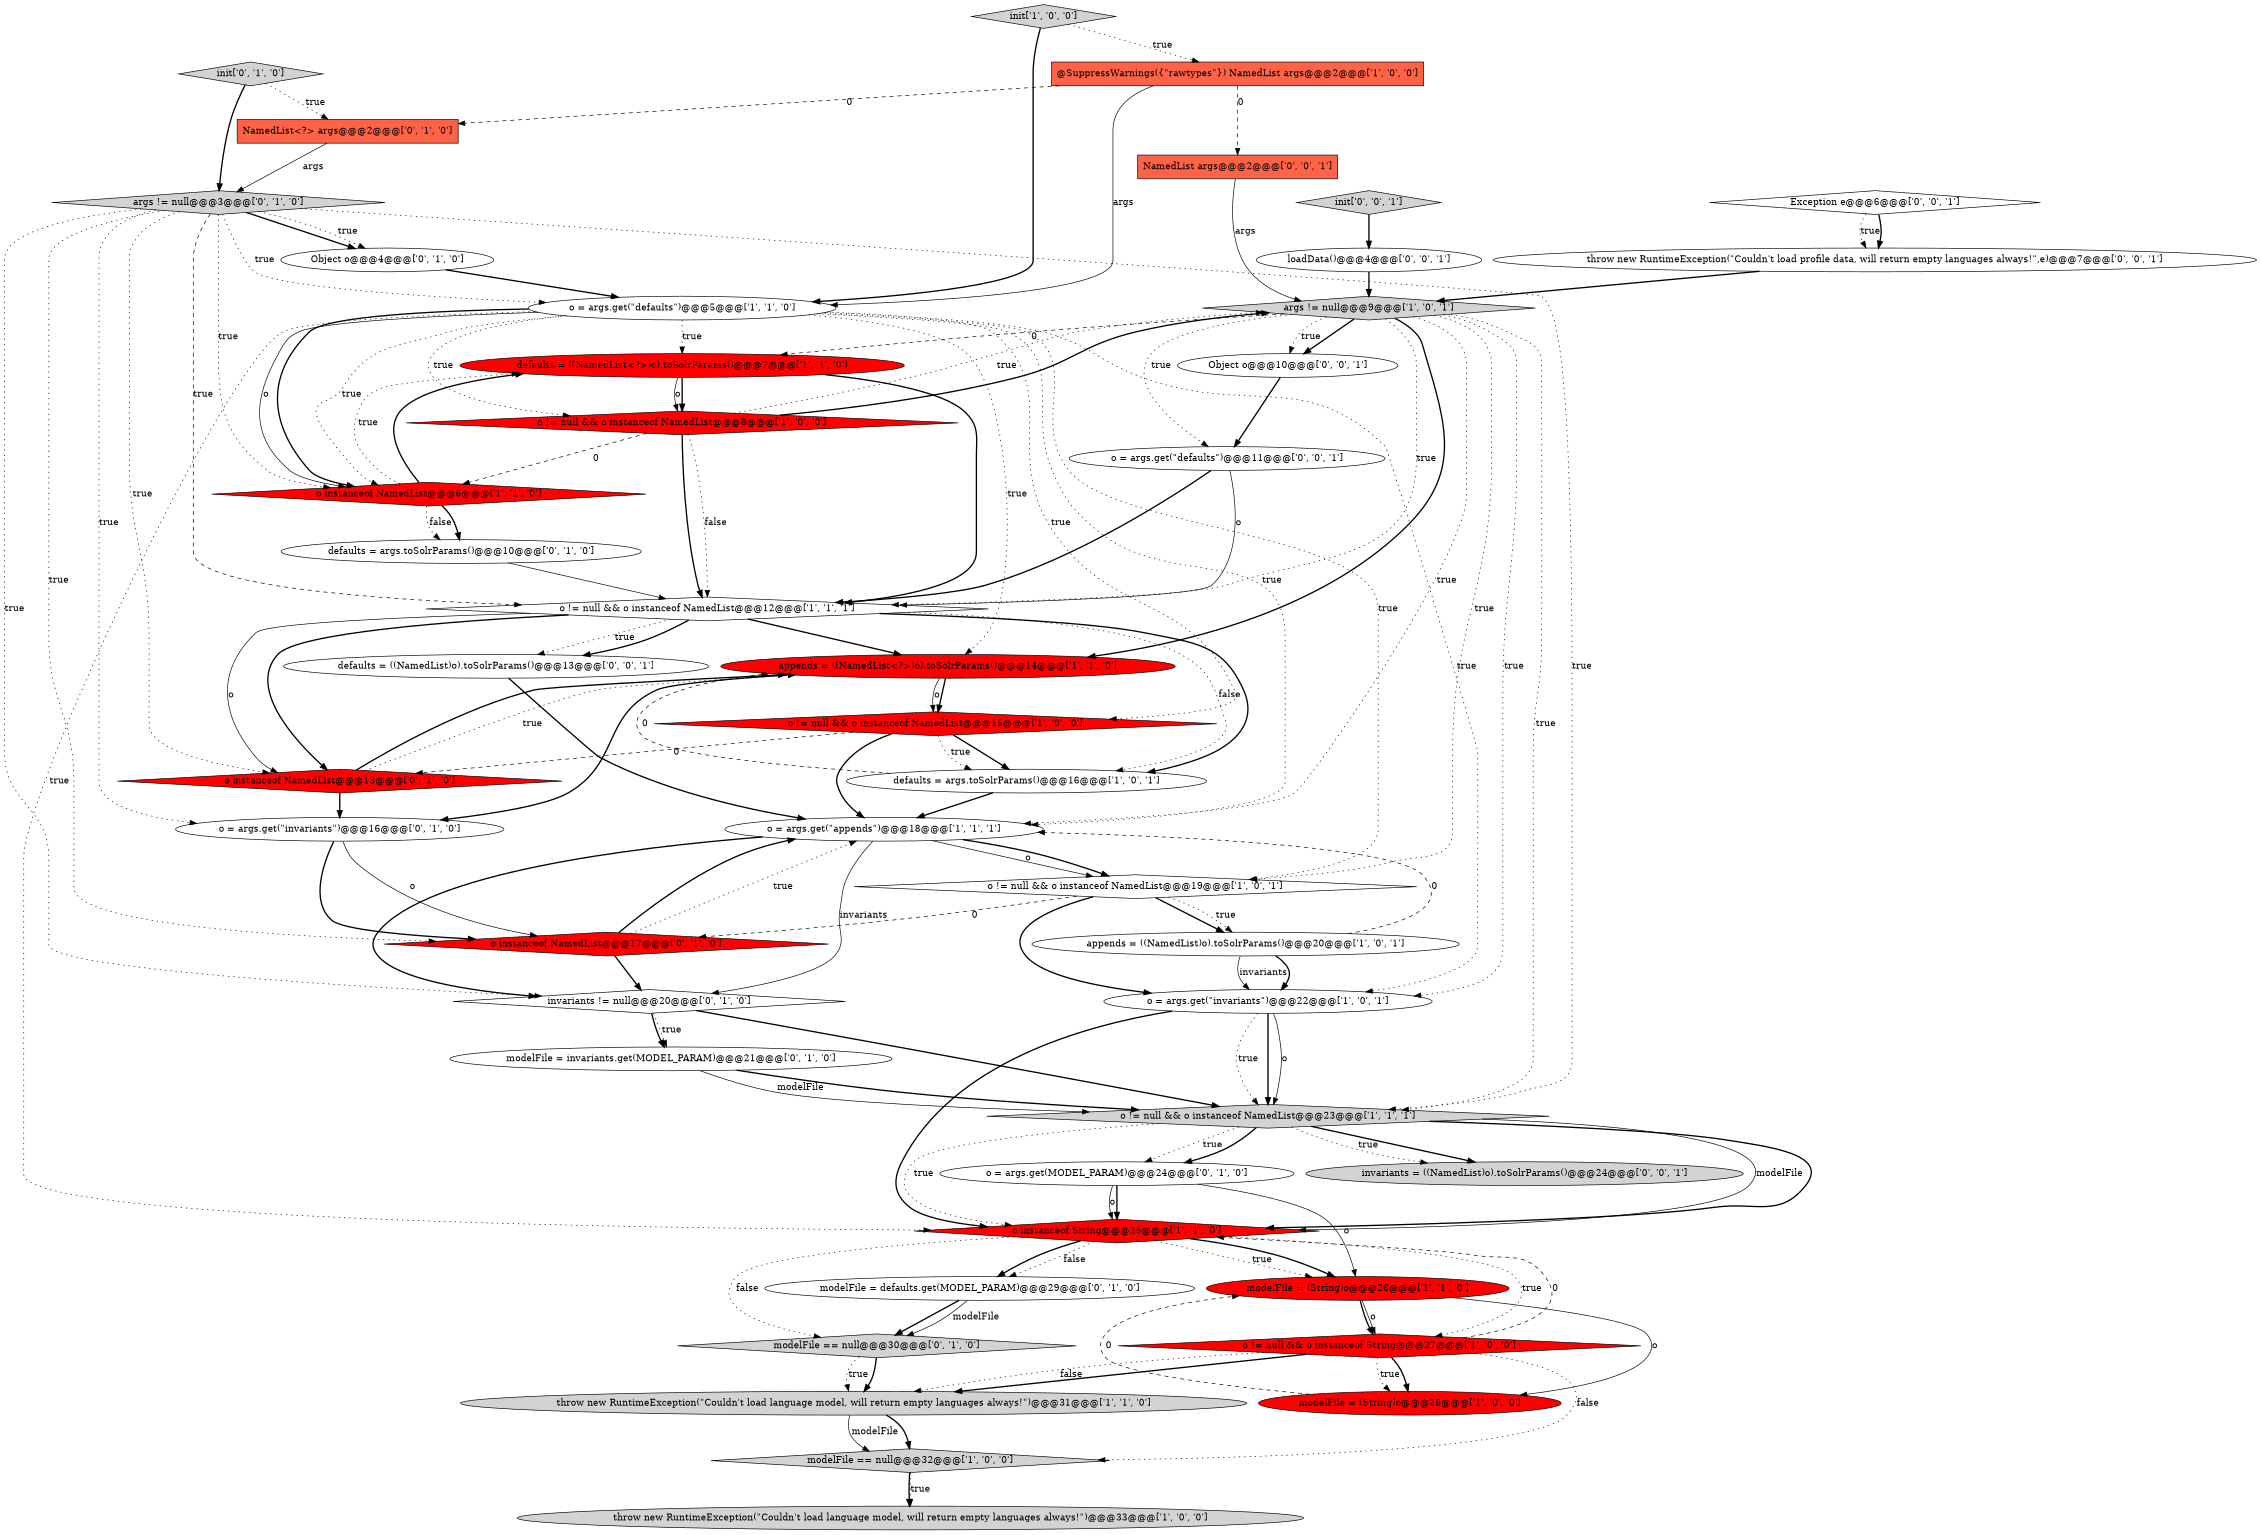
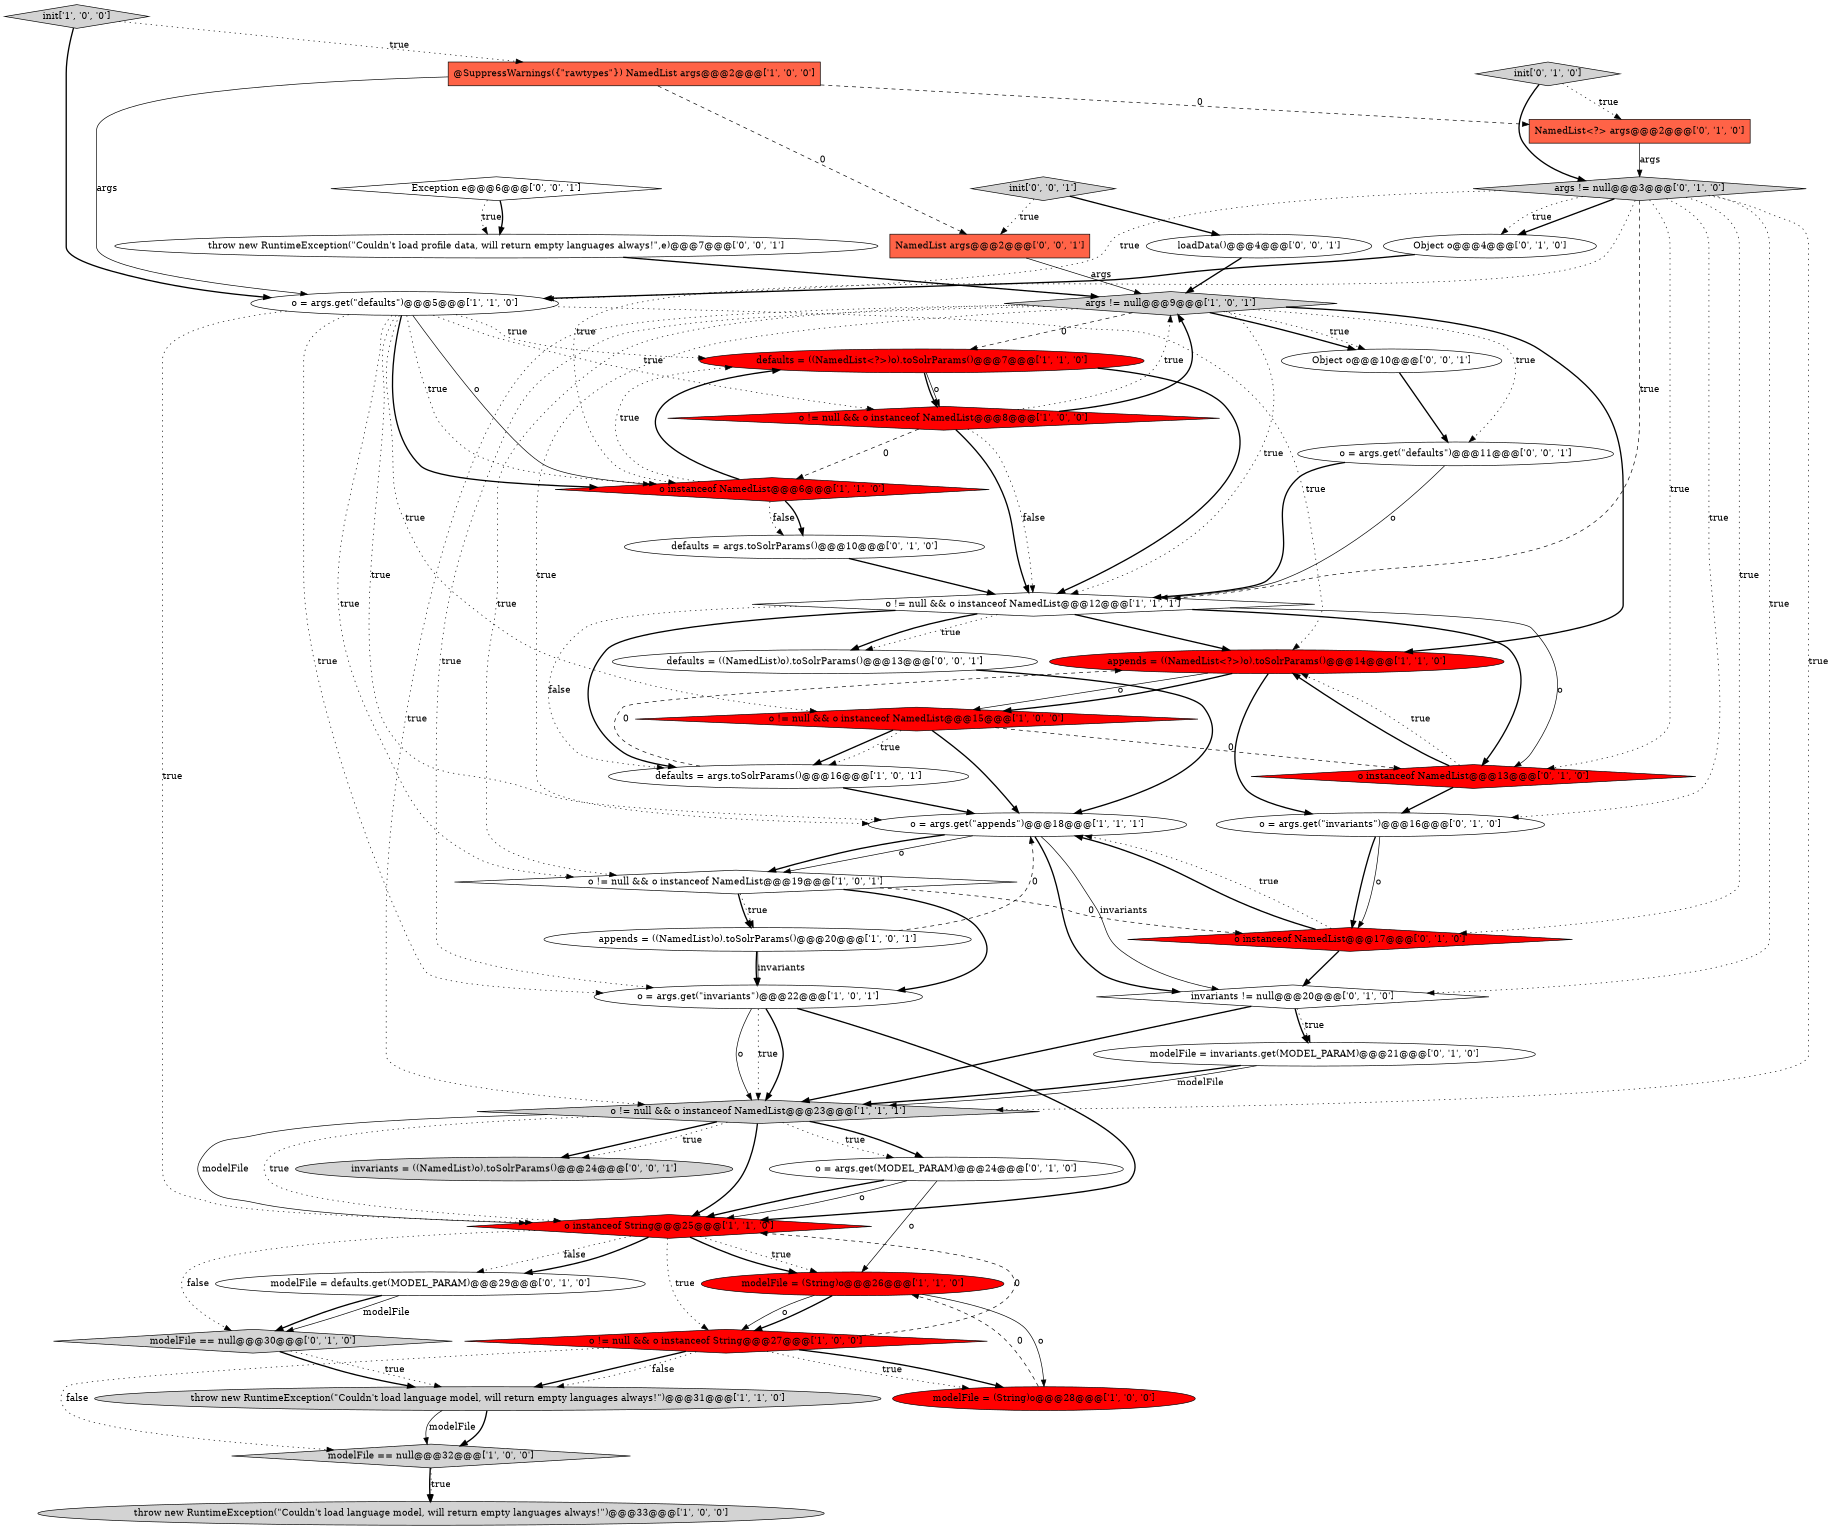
edge "init['0', '0', '1']" -> "NamedList args@@@2@@@['0', '0', '1']": added, label "true"
edge "defaults = args.toSolrParams()@@@10@@@['0', '1', '0']" -> "o != null && o instanceof NamedList@@@12@@@['1', '1', '1']": style solid -> bold
